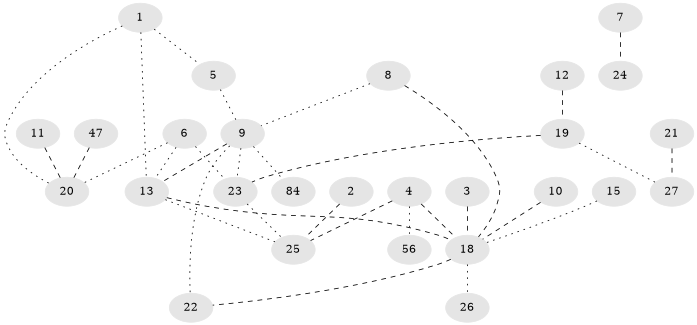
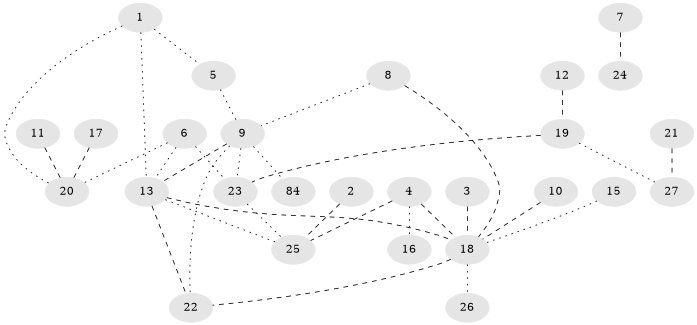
node "47": label "47" -> "17"
edge "13" -- "22": added
node "56": label "56" -> "16"
